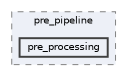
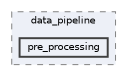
cluster "pre_pipeline": label "pre_pipeline" -> "data_pipeline"
